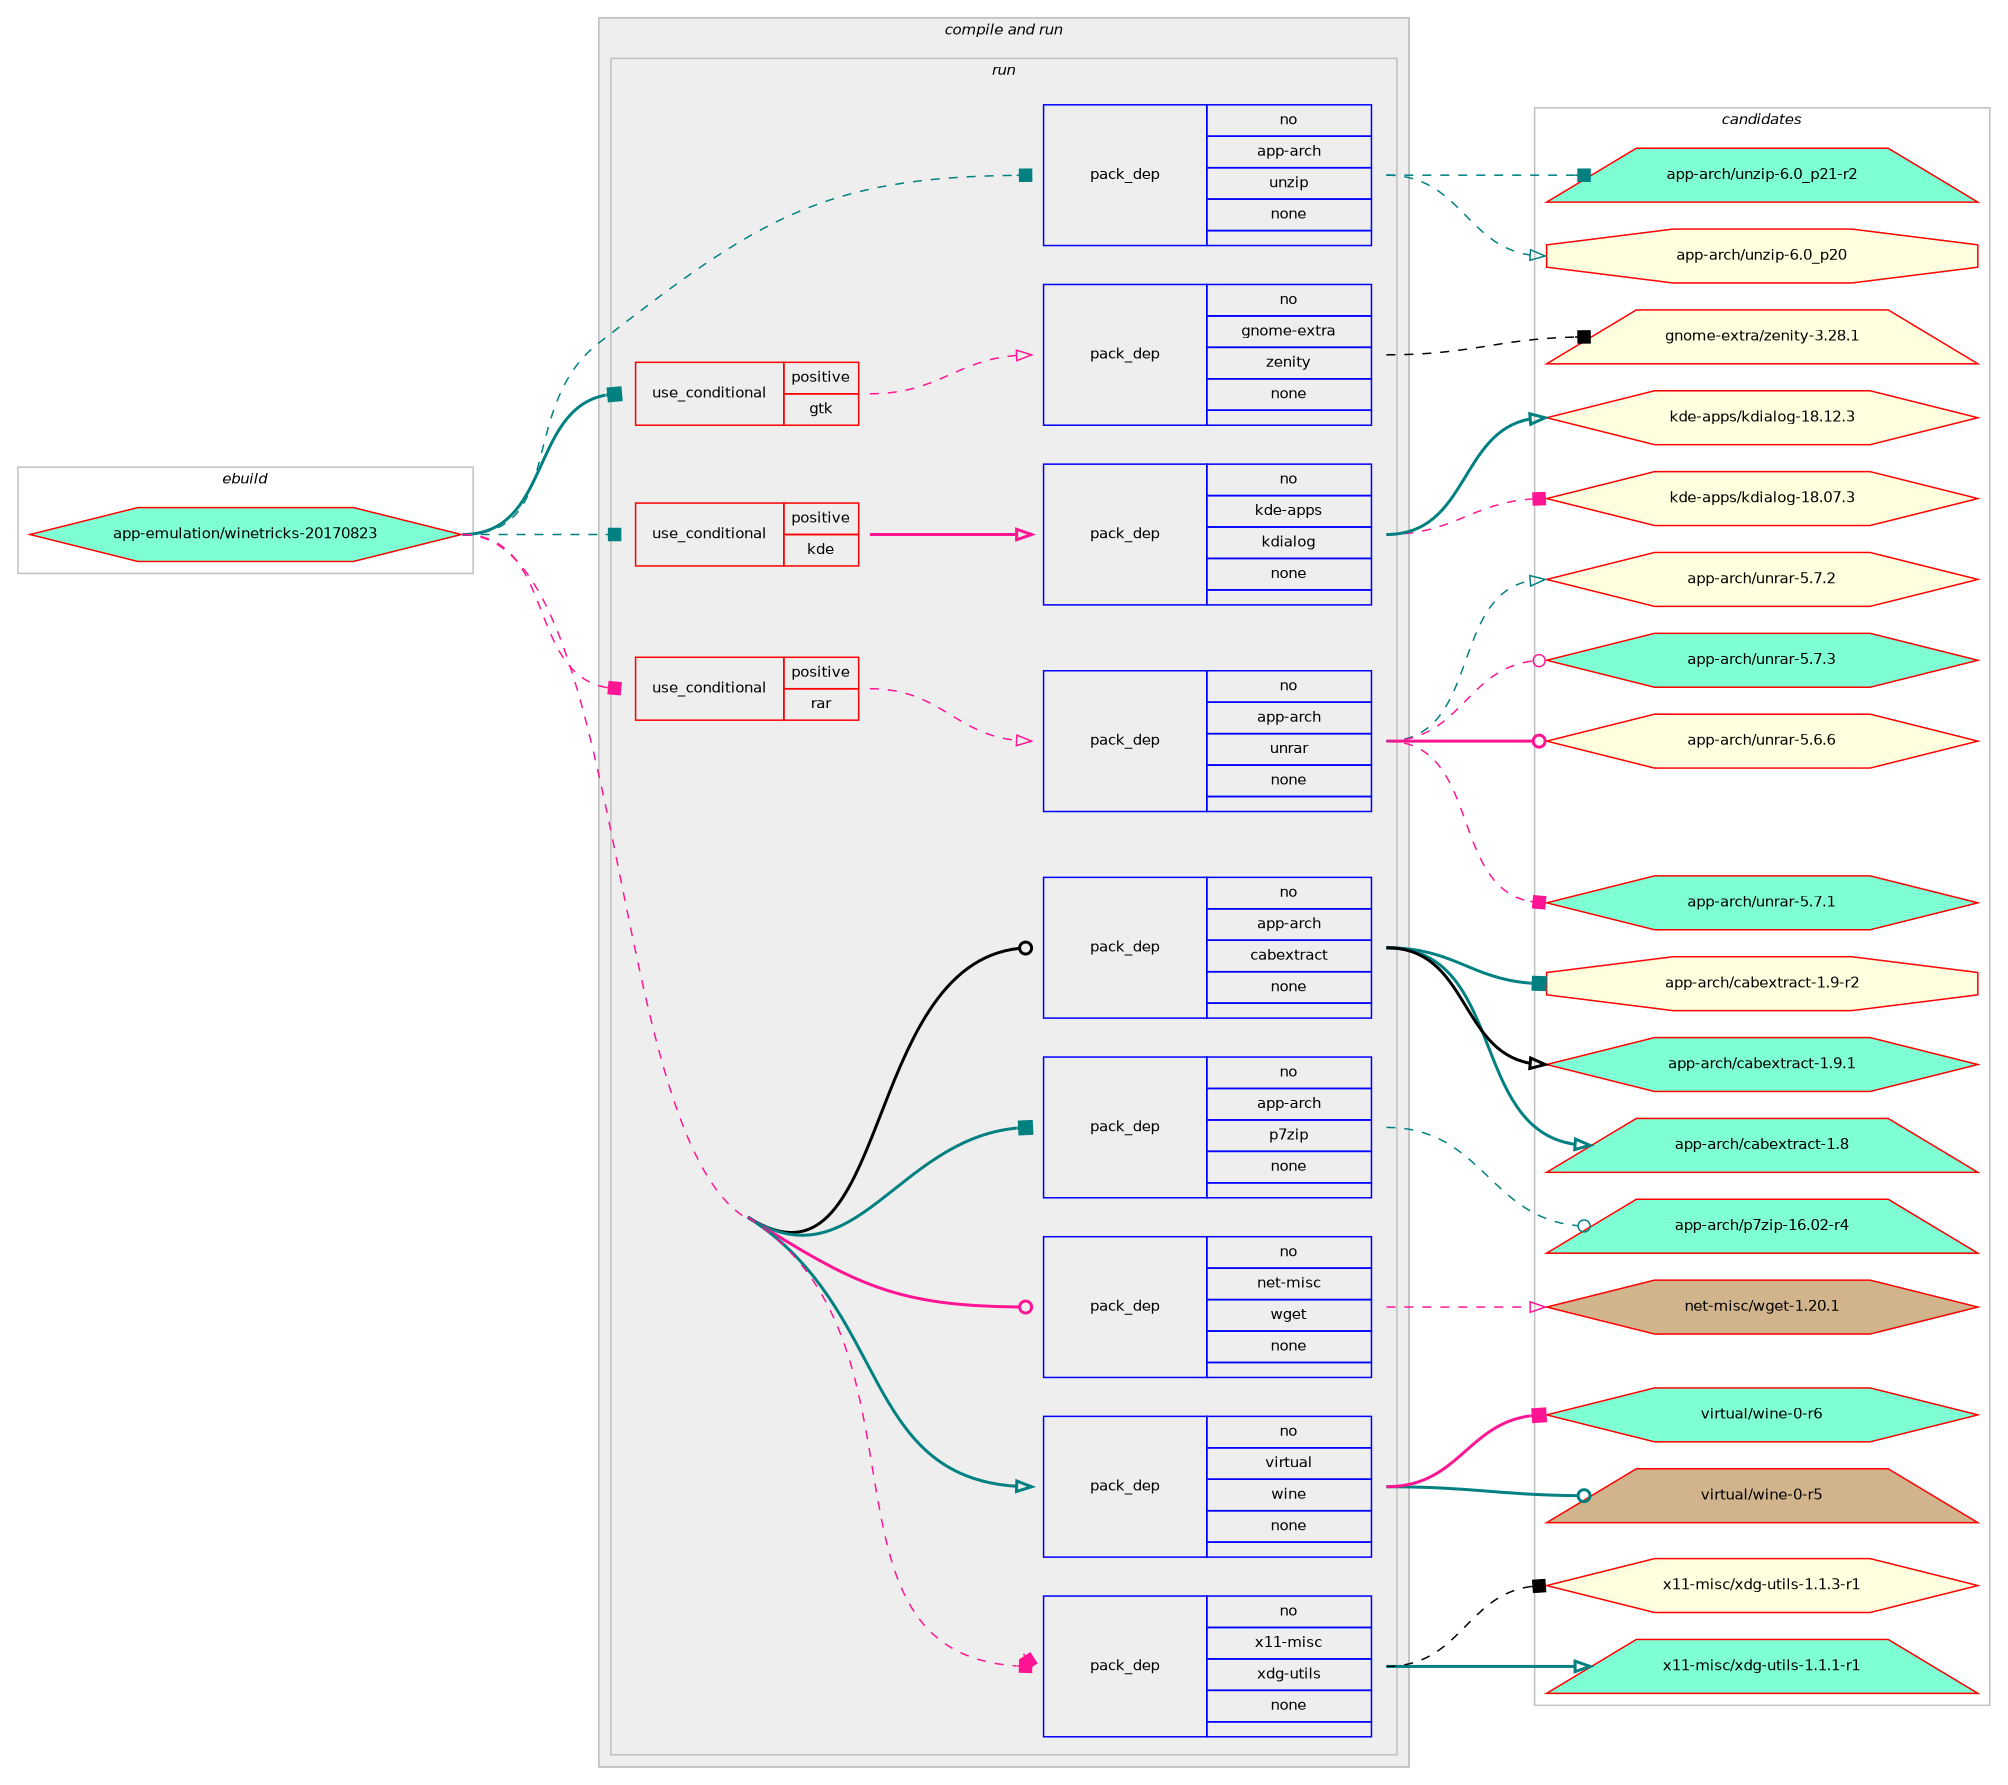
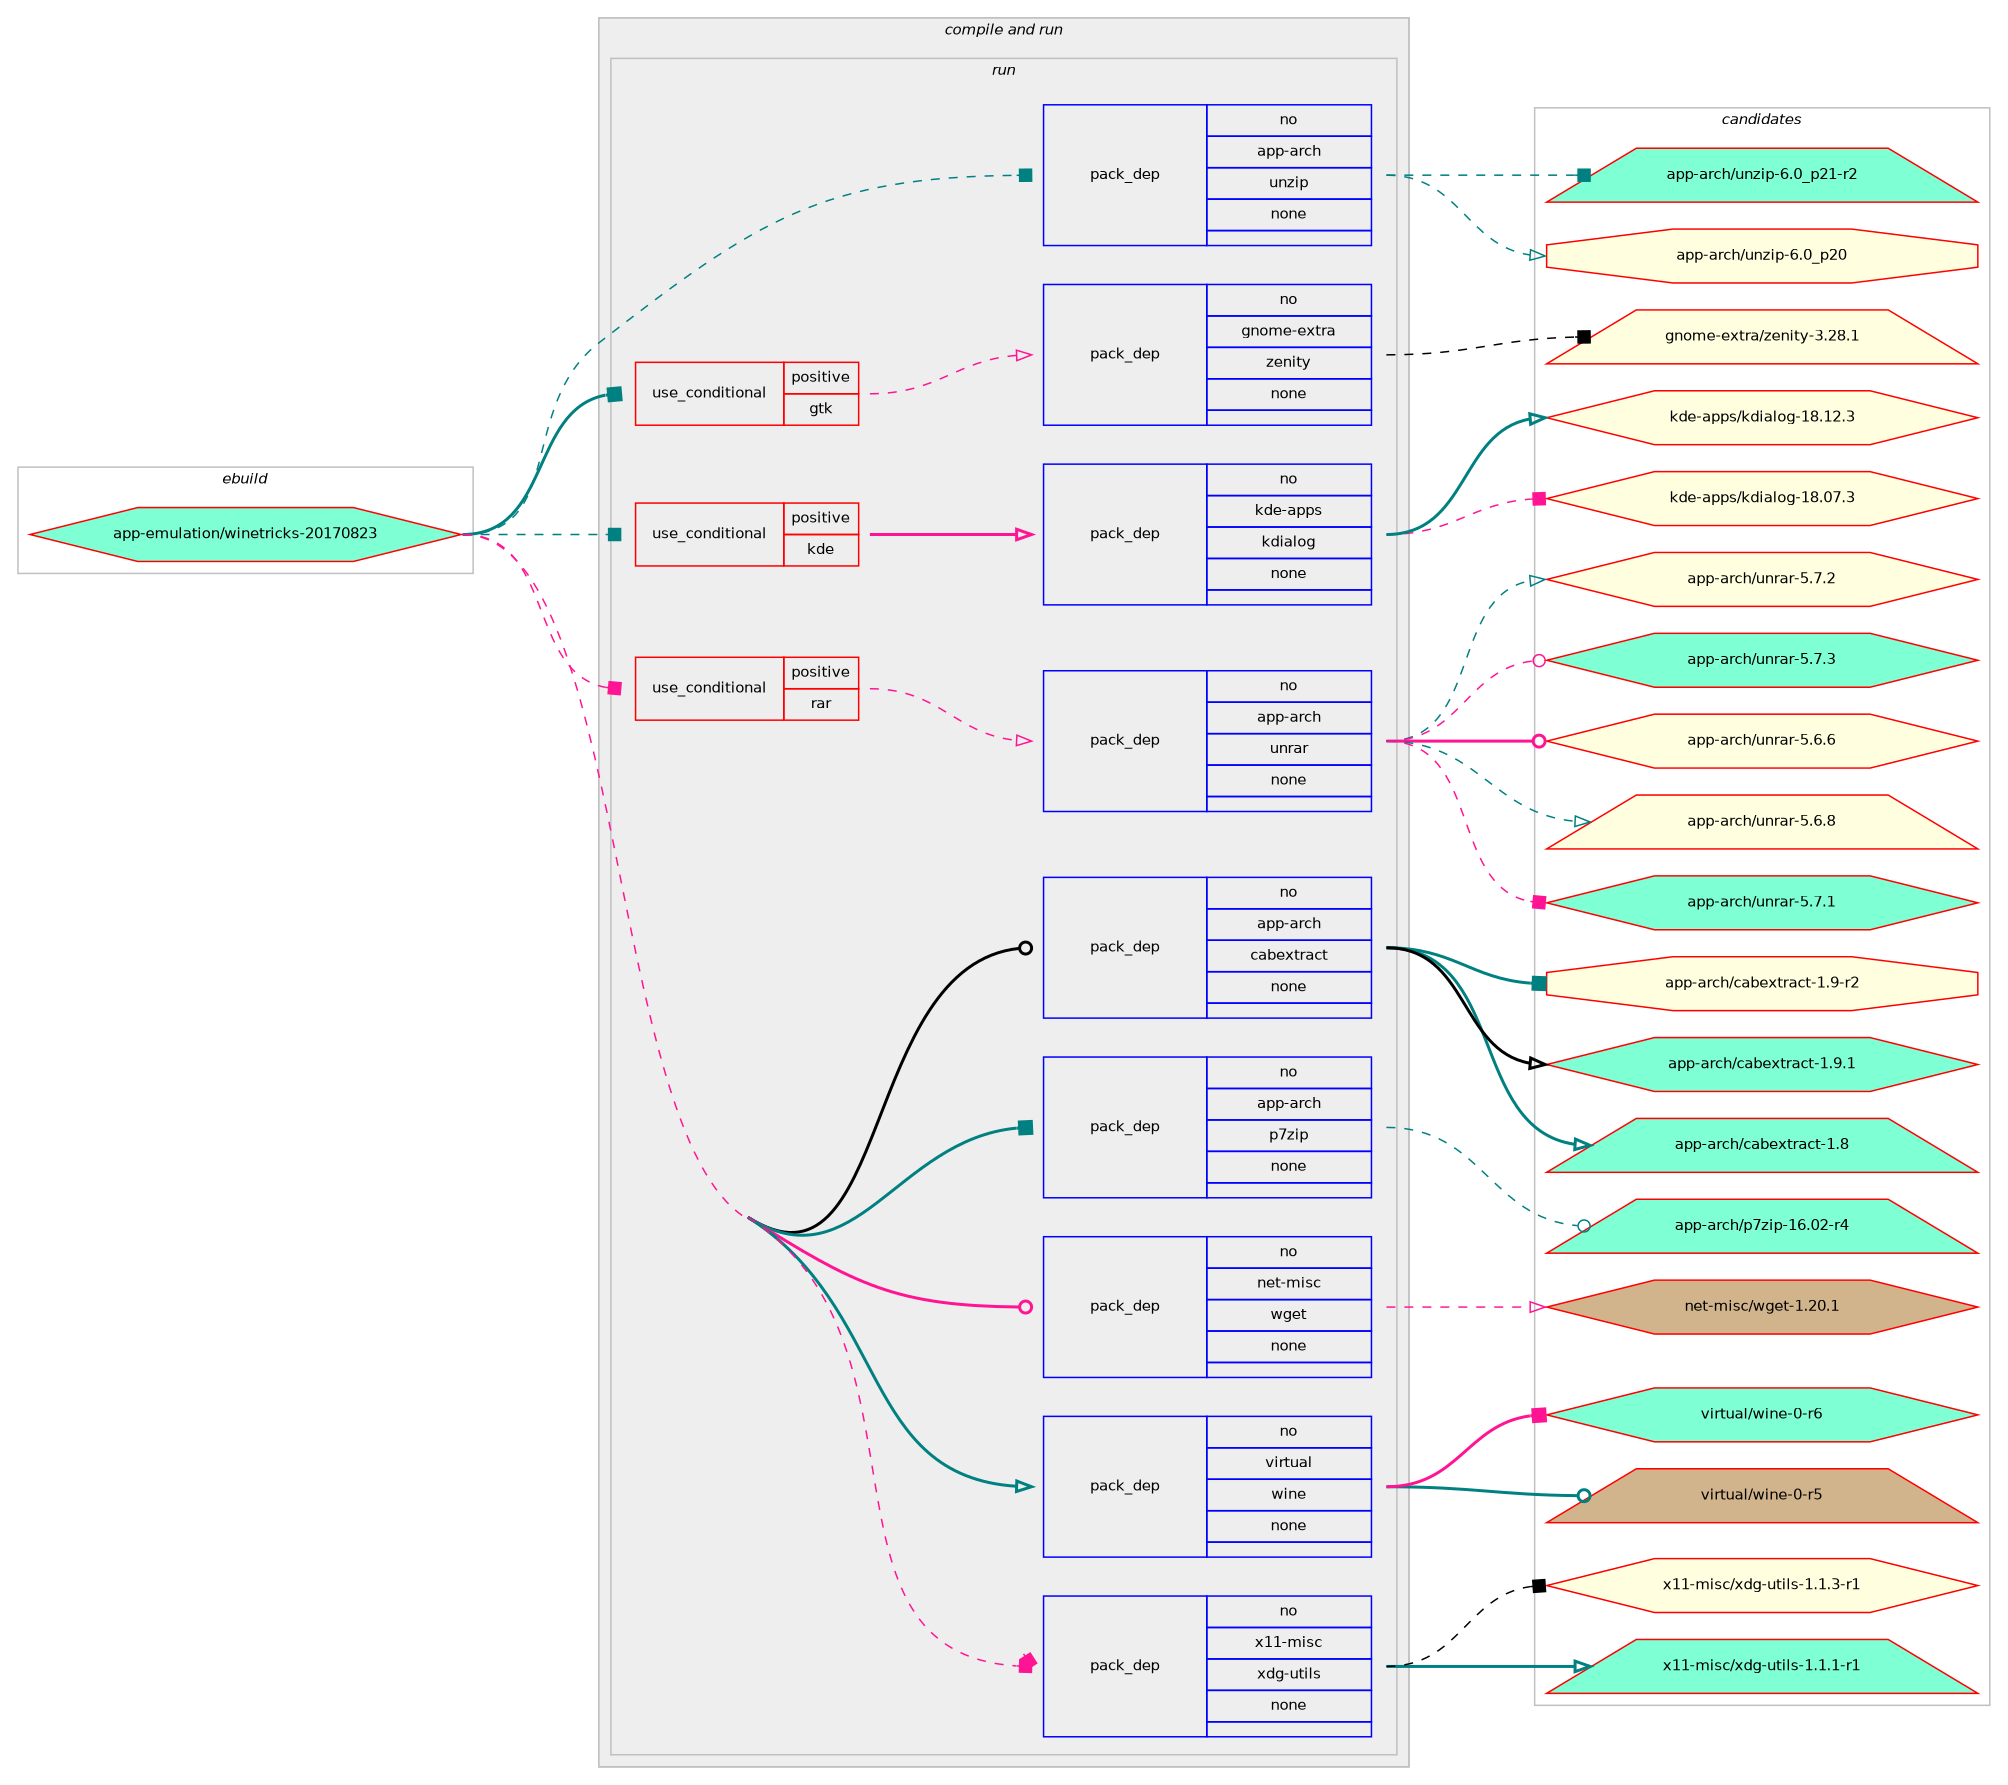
node "app-arch/unrar-5.6.8": added
